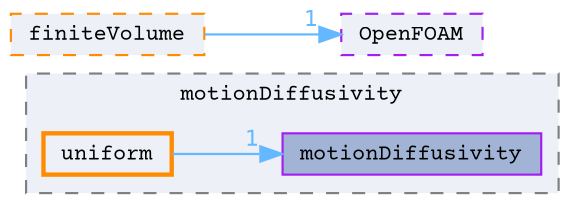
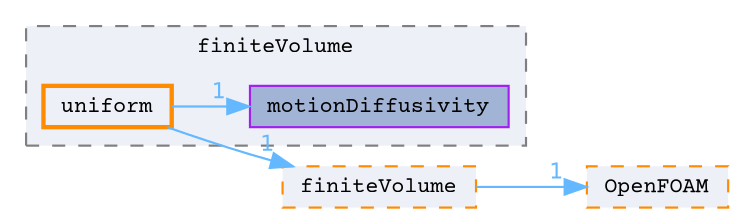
node "OpenFOAM": color purple -> darkorange
cluster "motionDiffusivity": label "motionDiffusivity" -> "finiteVolume"
edge "uniform" -> "finiteVolume": added
